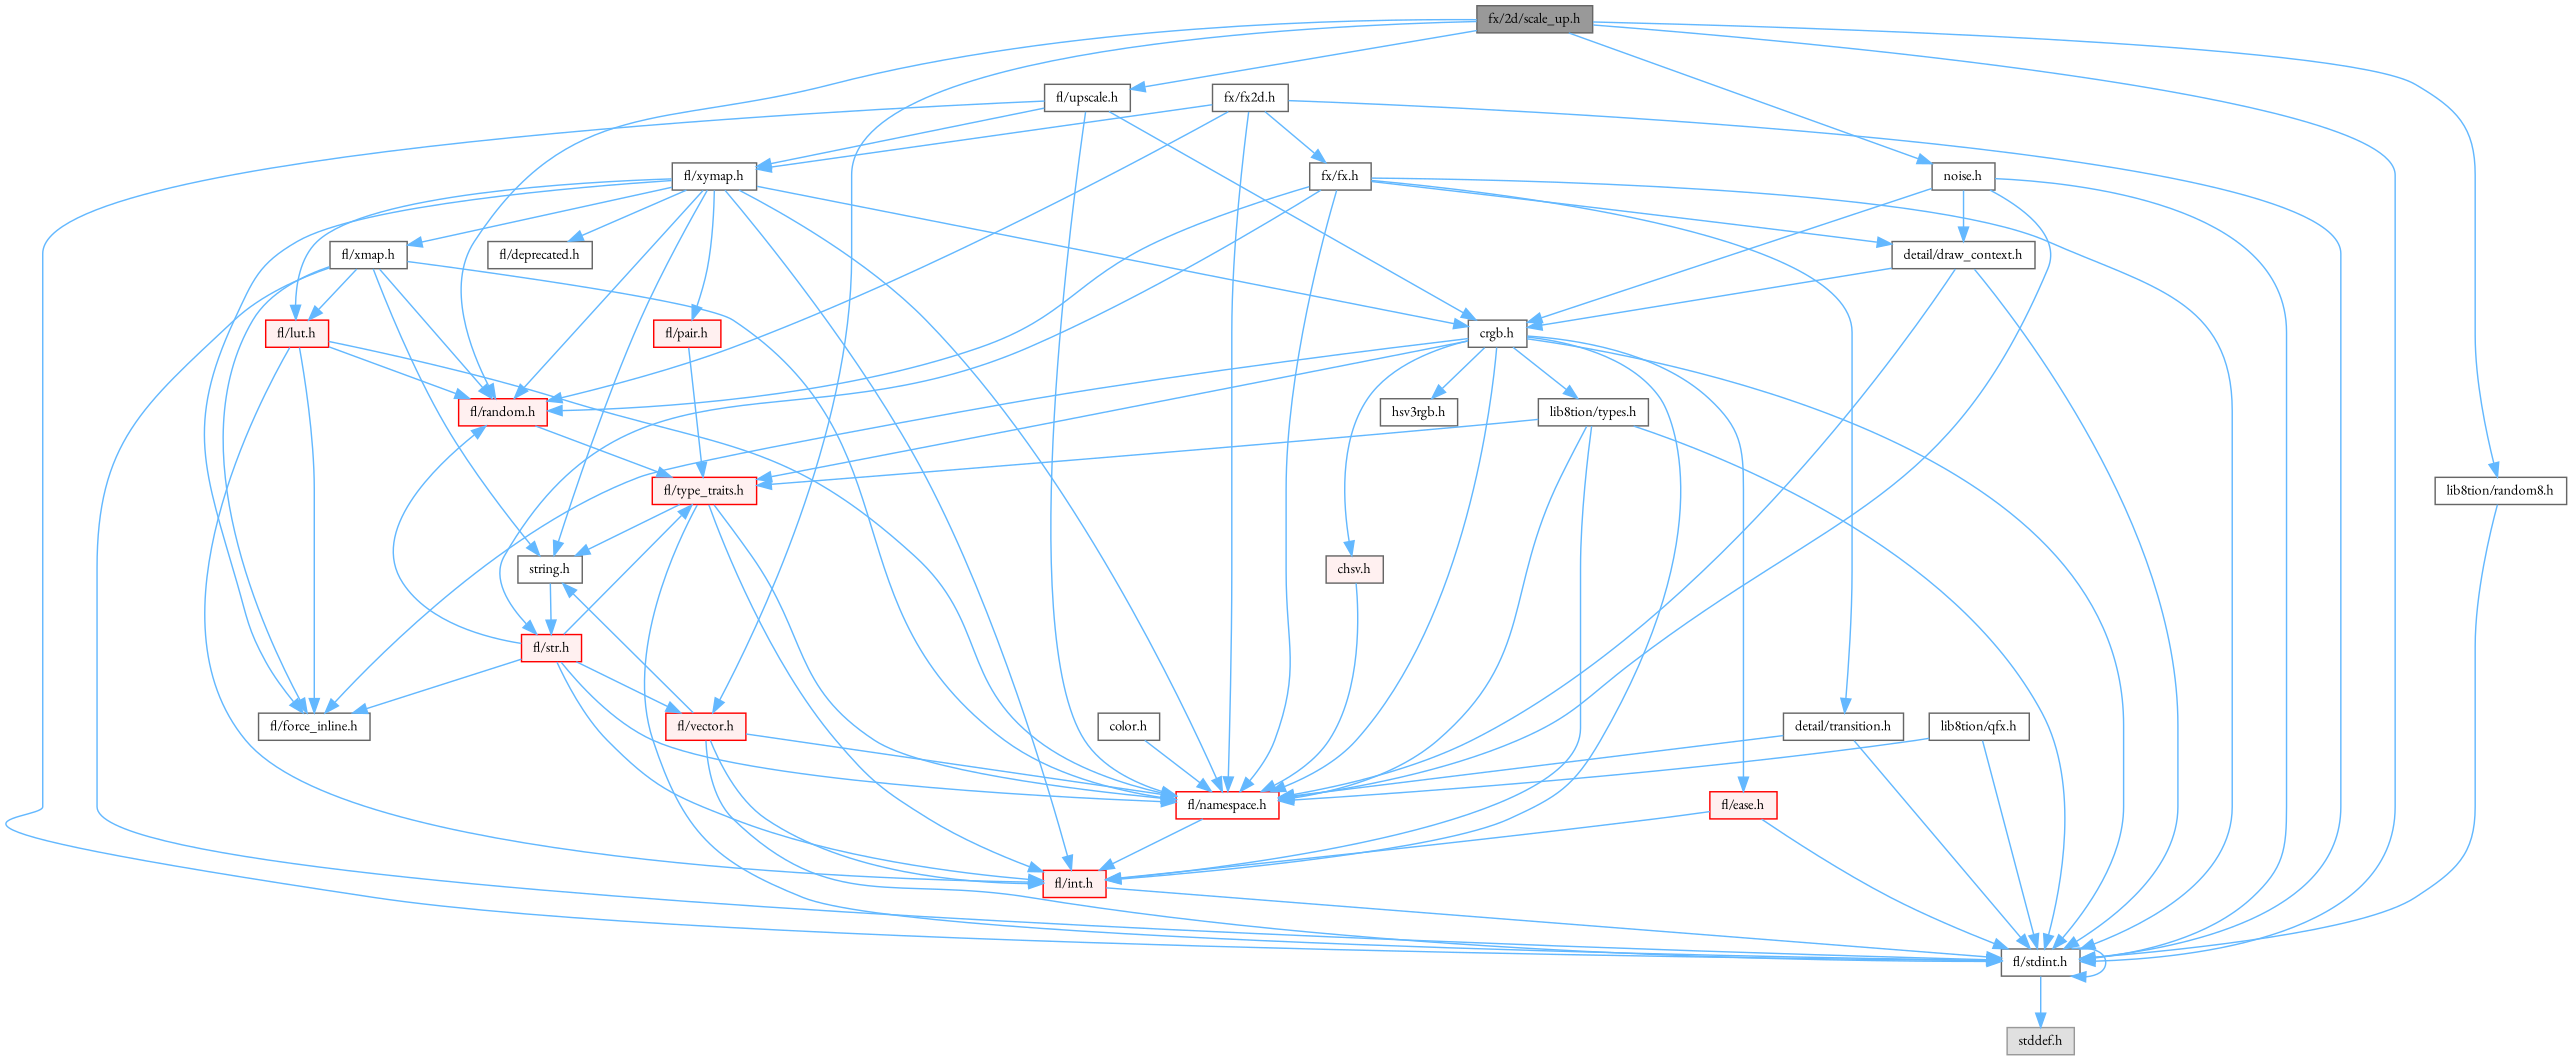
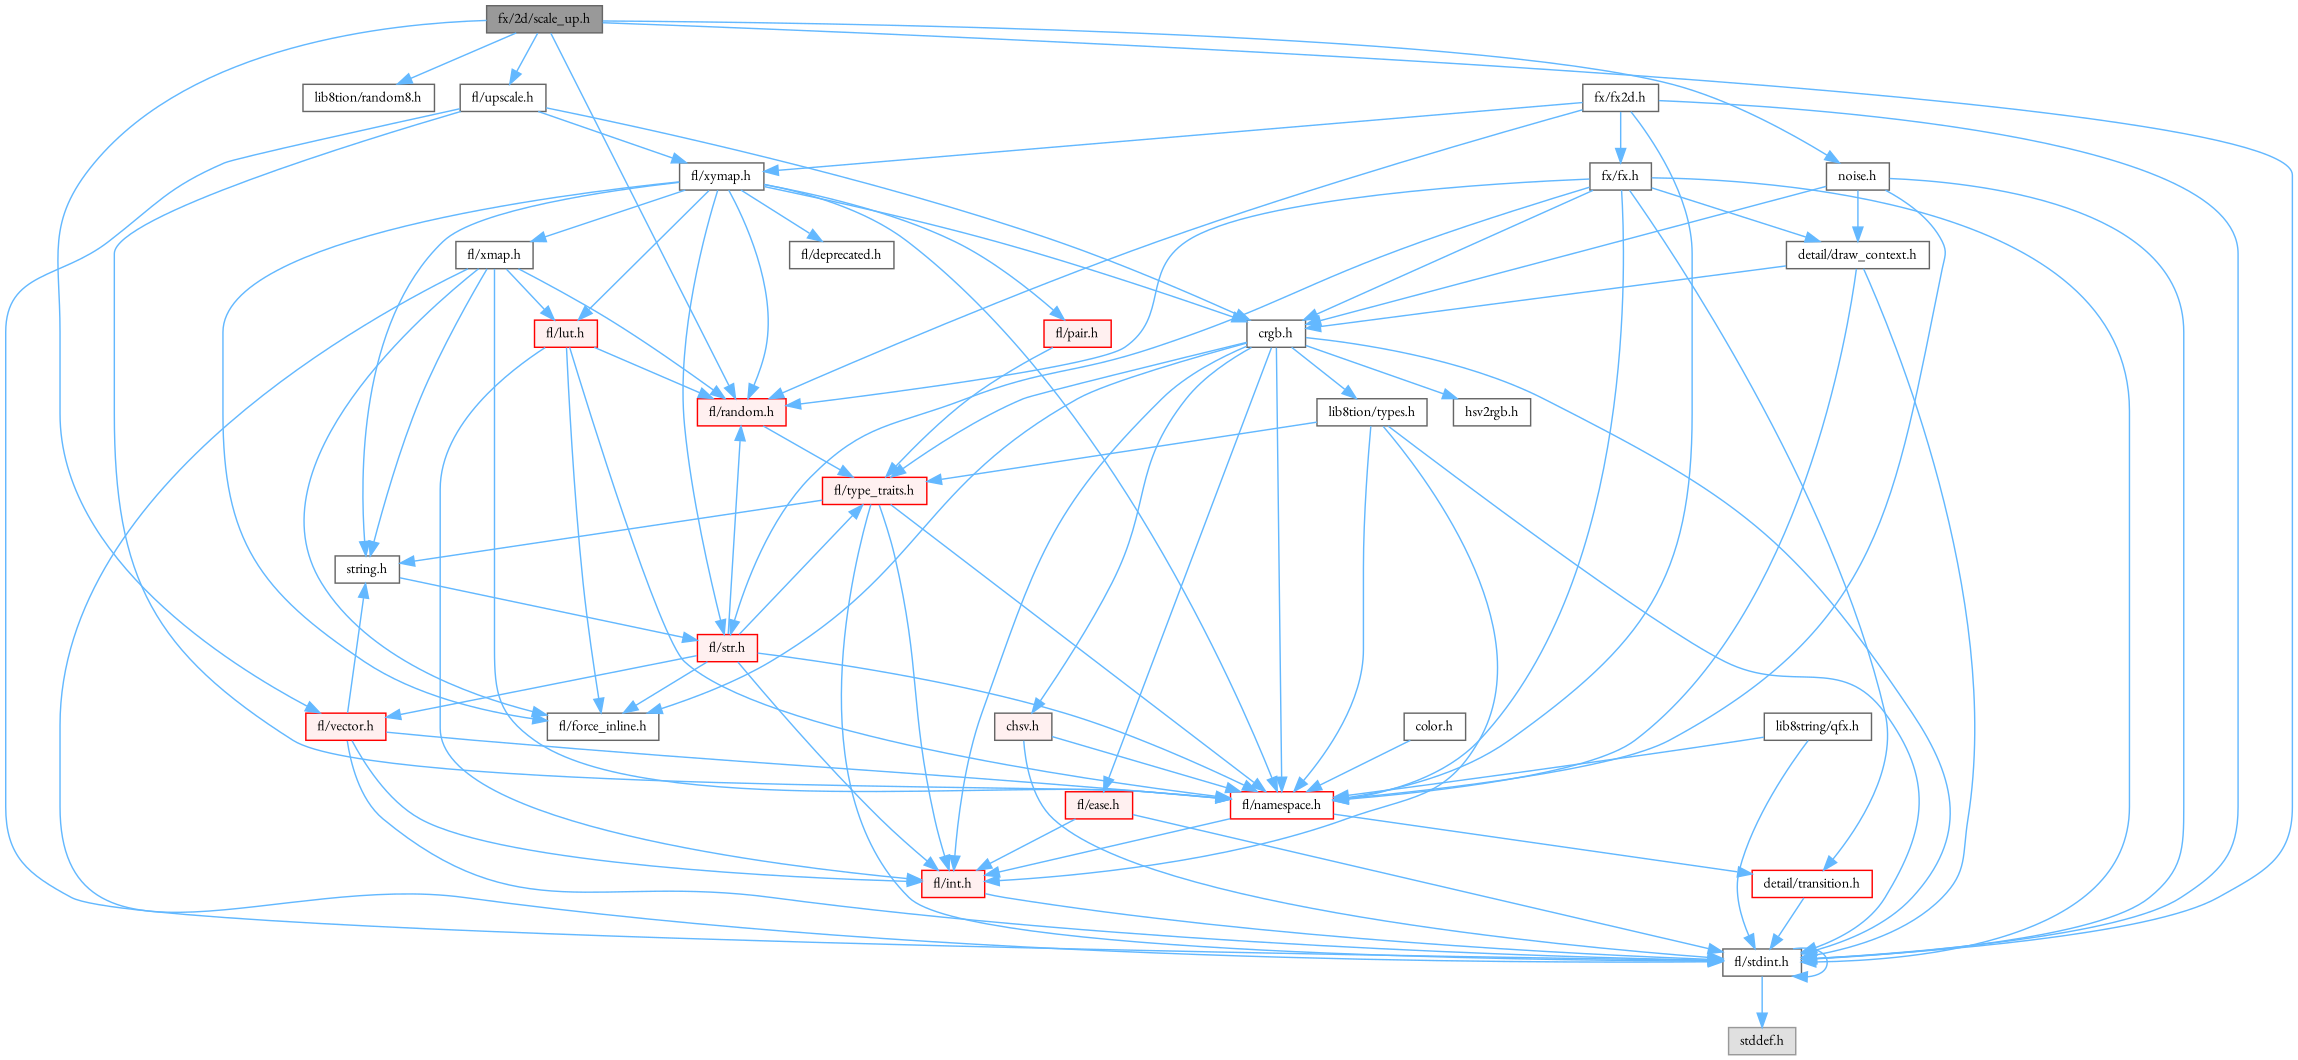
edge "fx/fx.h" -> "crgb.h": added
node "hsv3rgb.h": label "hsv3rgb.h" -> "hsv2rgb.h"
edge "fl/xymap.h" -> "fl/int.h": now "fl/xymap.h" -> "fl/str.h"
node "detail/transition.h": color grey40 -> red
node "lib8tion/qfx.h": label "lib8tion/qfx.h" -> "lib8string/qfx.h"
edge "detail/transition.h" -> "fl/namespace.h": reversed
edge "lib8tion/random8.h" -> "fl/stdint.h": now "chsv.h" -> "fl/stdint.h"
